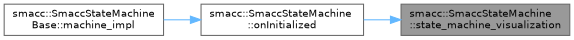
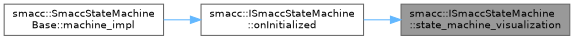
node "smacc::SmaccStateMachine ::onInitialized": label "smacc::SmaccStateMachine ::onInitialized" -> "smacc::ISmaccStateMachine ::onInitialized"
node "smacc::SmaccStateMachine ::state_machine_visualization": label "smacc::SmaccStateMachine ::state_machine_visualization" -> "smacc::ISmaccStateMachine ::state_machine_visualization"
